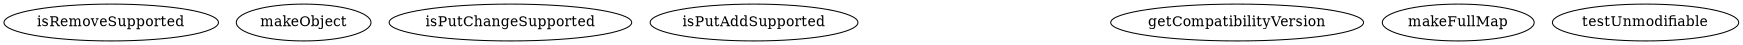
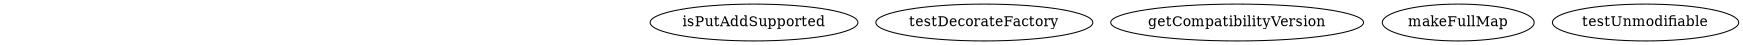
node "isRemoveSupported": removed
node "makeObject": removed
node "isPutChangeSupported": removed
node "testDecorateFactory": added
